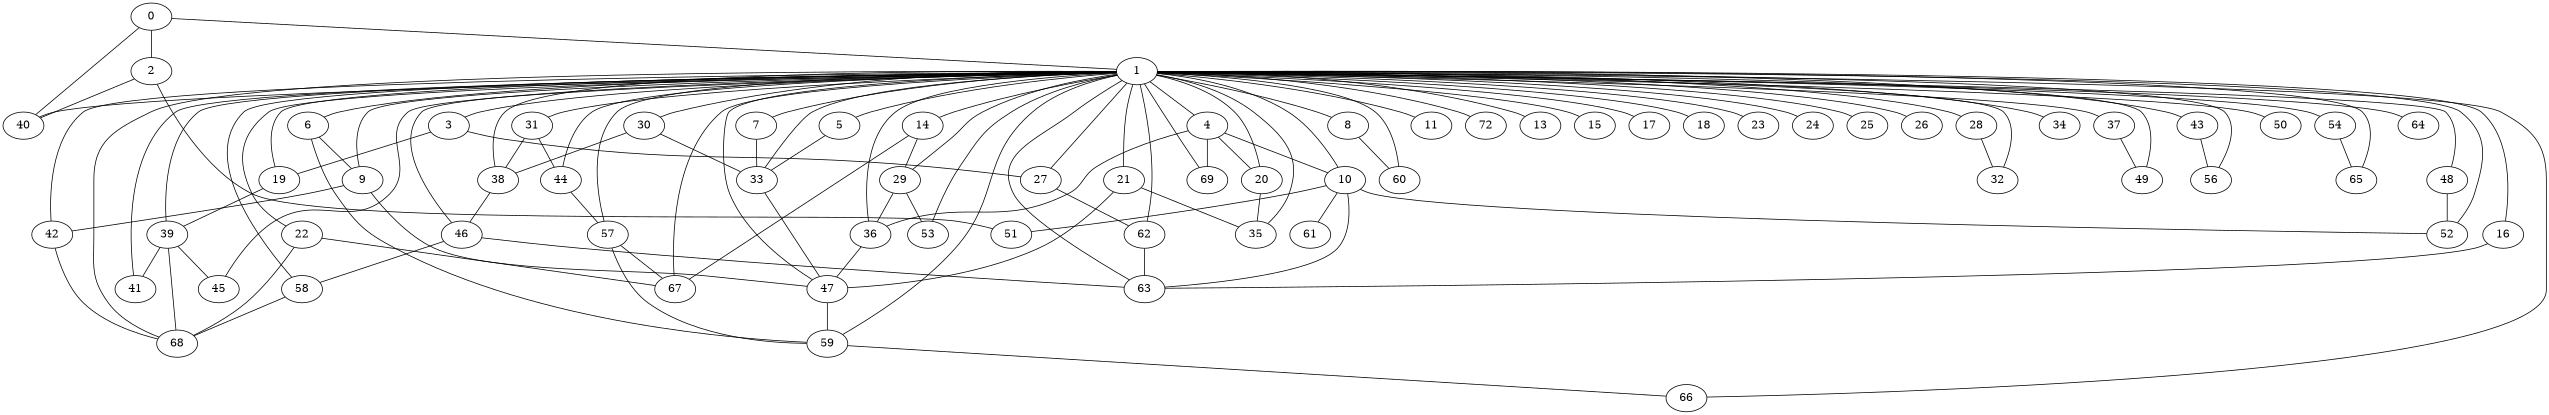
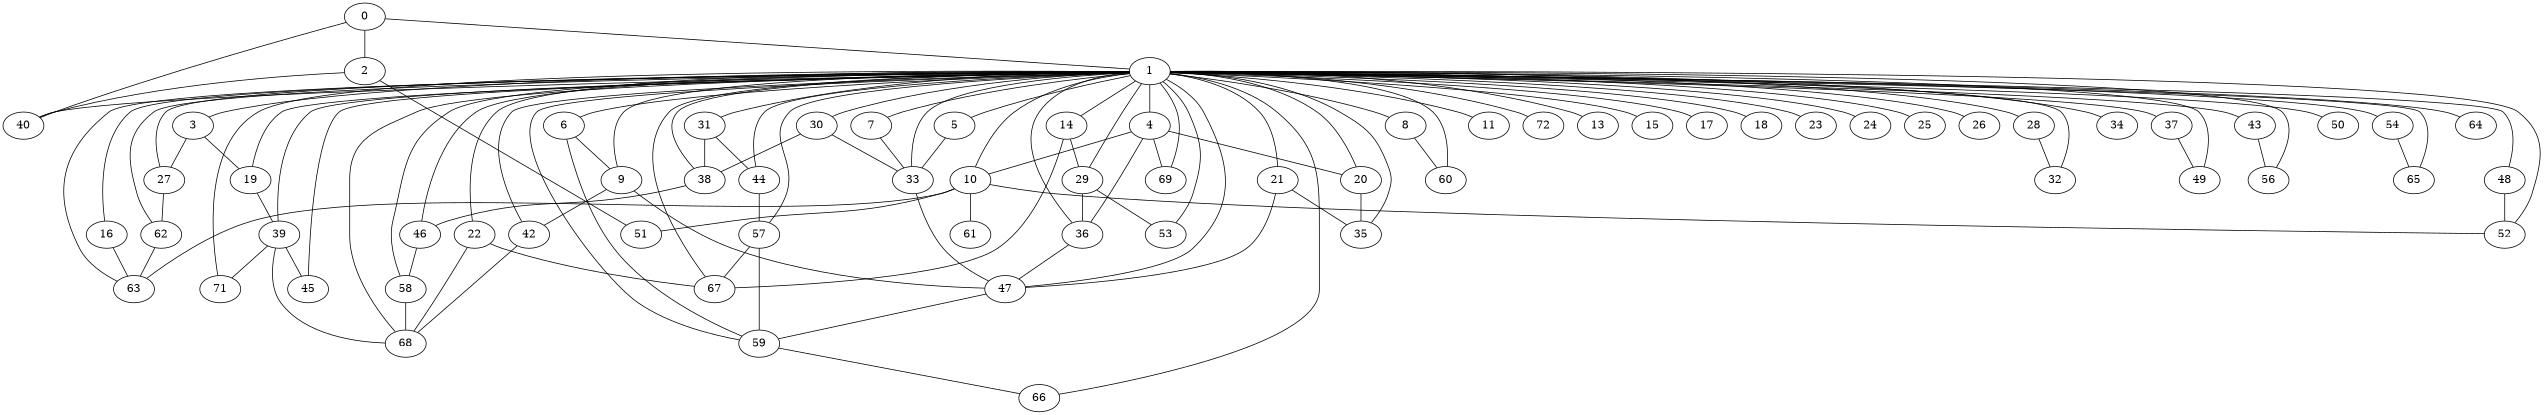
edge "46" -- "63": removed
node "41": label "41" -> "71"
